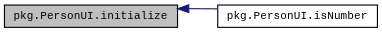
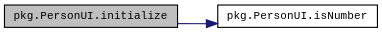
edge "pkg.PersonUI.isNumber" -> "pkg.PersonUI.initialize": reversed
